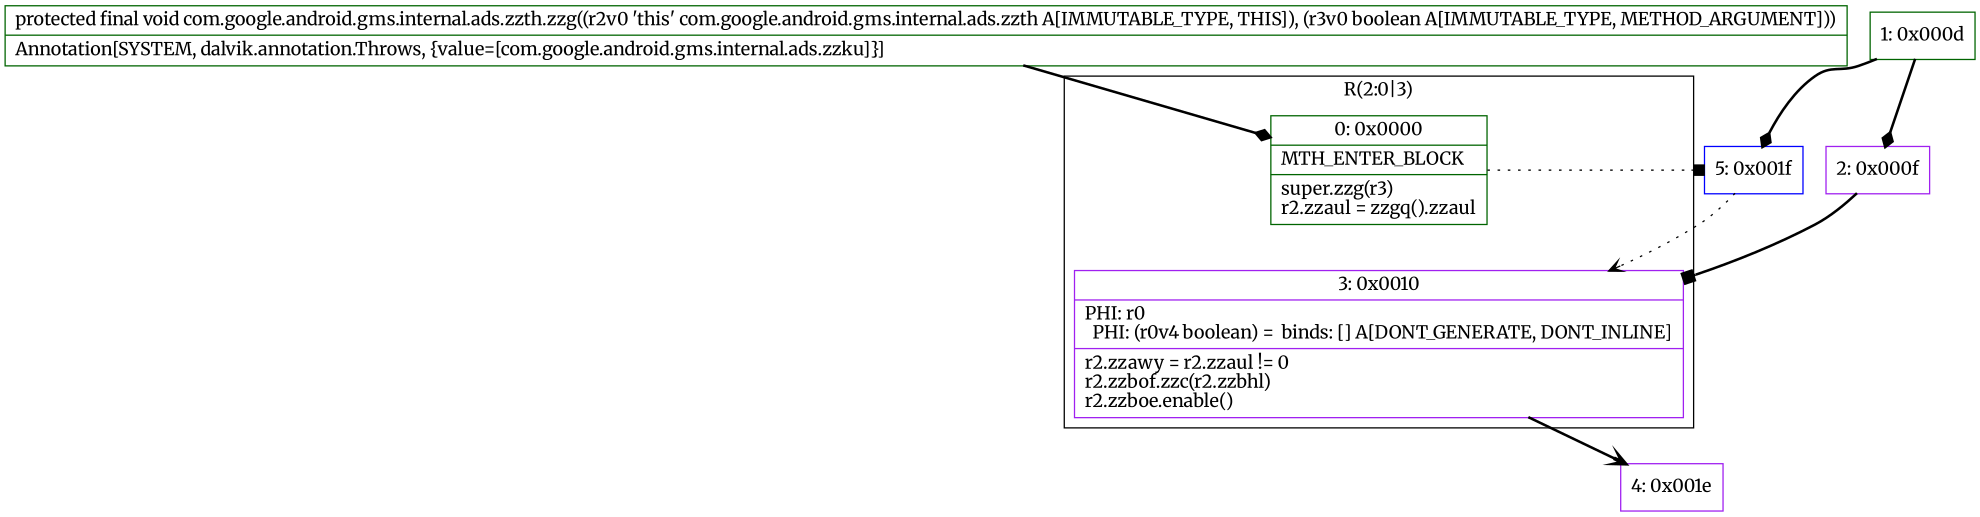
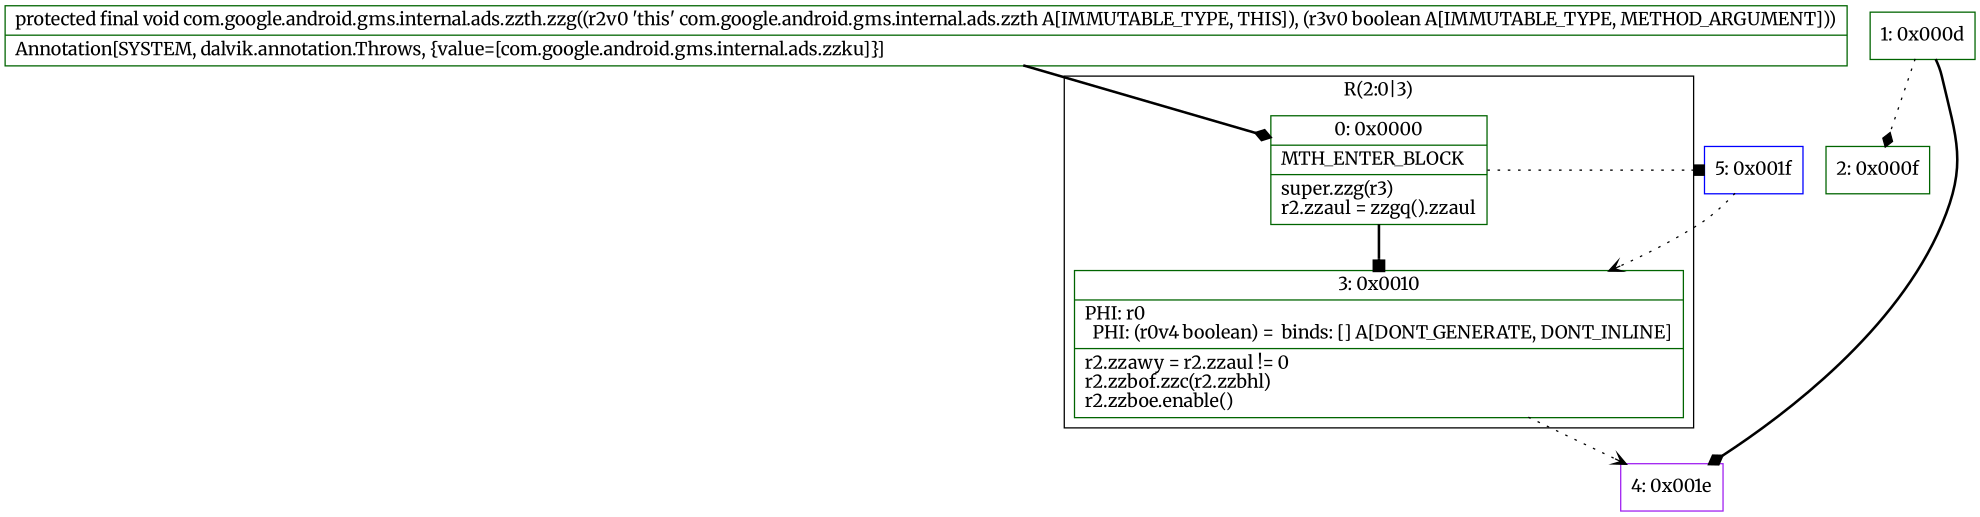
edge "1: 0x000d" -> "5: 0x001f": now "1: 0x000d" -> "4: 0x001e"
edge "1: 0x000d" -> "2: 0x000f": style bold -> dotted
node "2: 0x000f": color purple -> darkgreen
edge "2: 0x000f" -> "3: 0x0010": now "0: 0x0000" -> "3: 0x0010"
node "3: 0x0010": color purple -> darkgreen
edge "3: 0x0010" -> "4: 0x001e": style bold -> dotted
